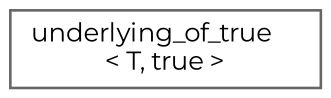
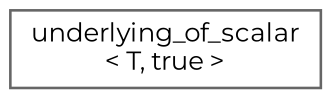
node "underlying_of_true < T, true >": label "underlying_of_true < T, true >" -> "underlying_of_scalar < T, true >"
